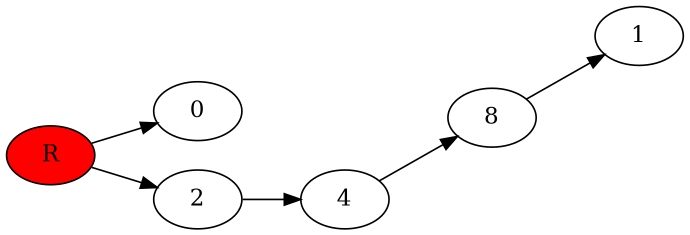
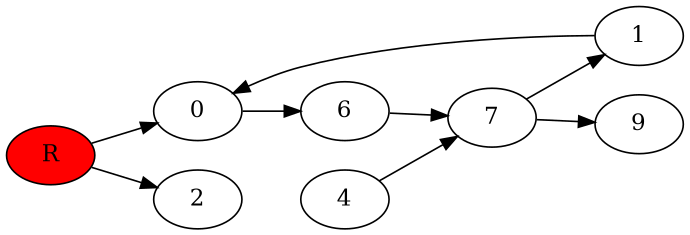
edge "1" -> "0": added
node "6": added
node "8": label "8" -> "7"
node "9": added
edge "2" -> "4": removed
